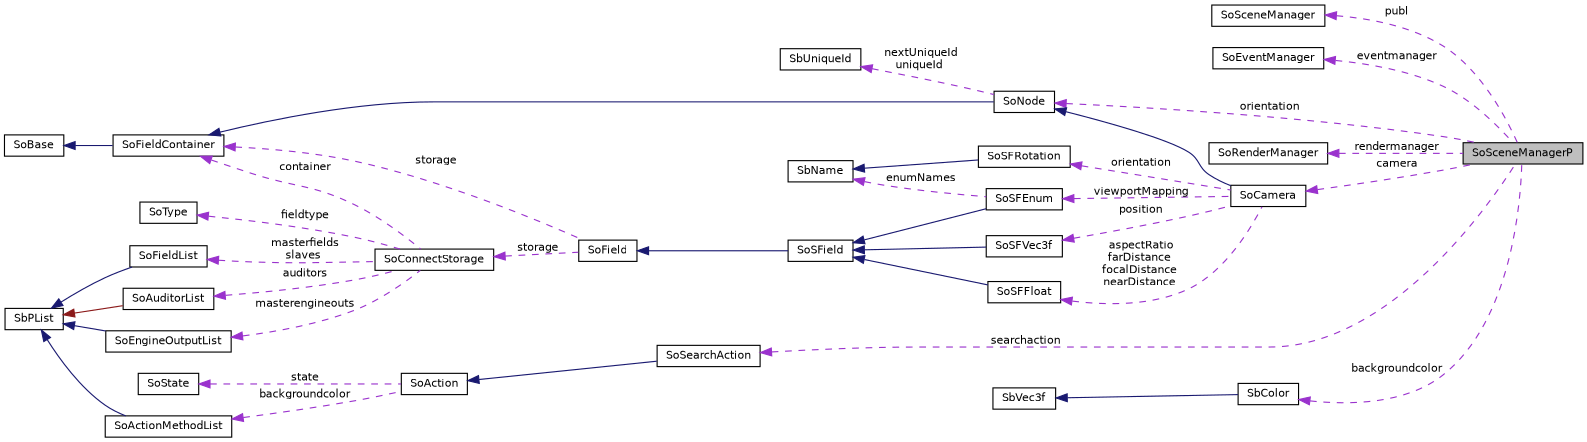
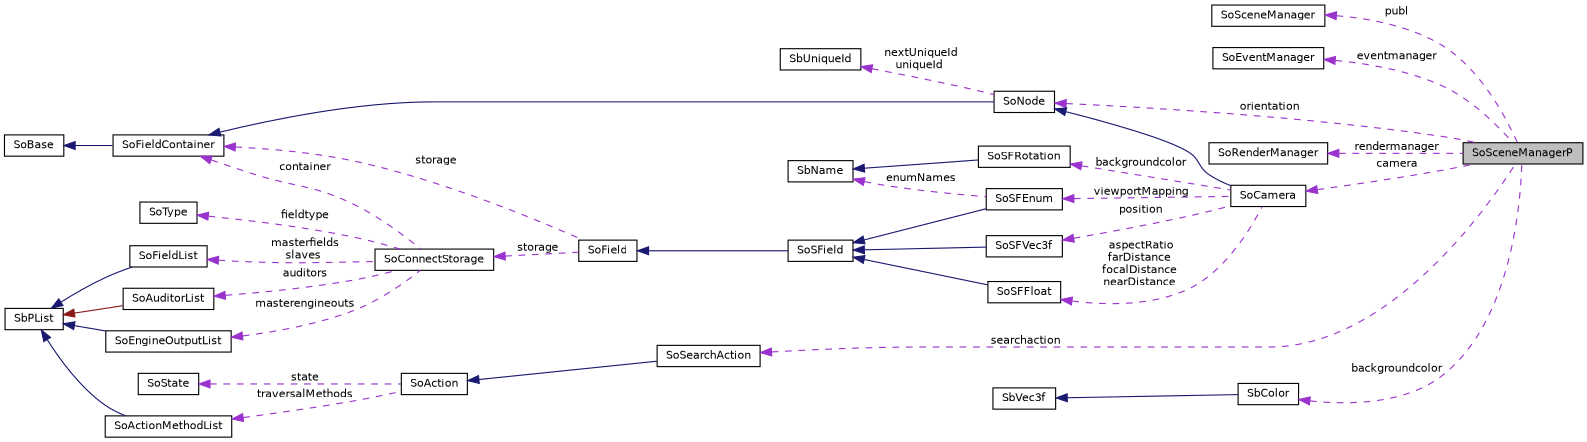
edge "SoCamera" -> "SoSFRotation": label " orientation" -> " backgroundcolor"
edge "SoAction" -> "SoActionMethodList": label " backgroundcolor" -> " traversalMethods"
